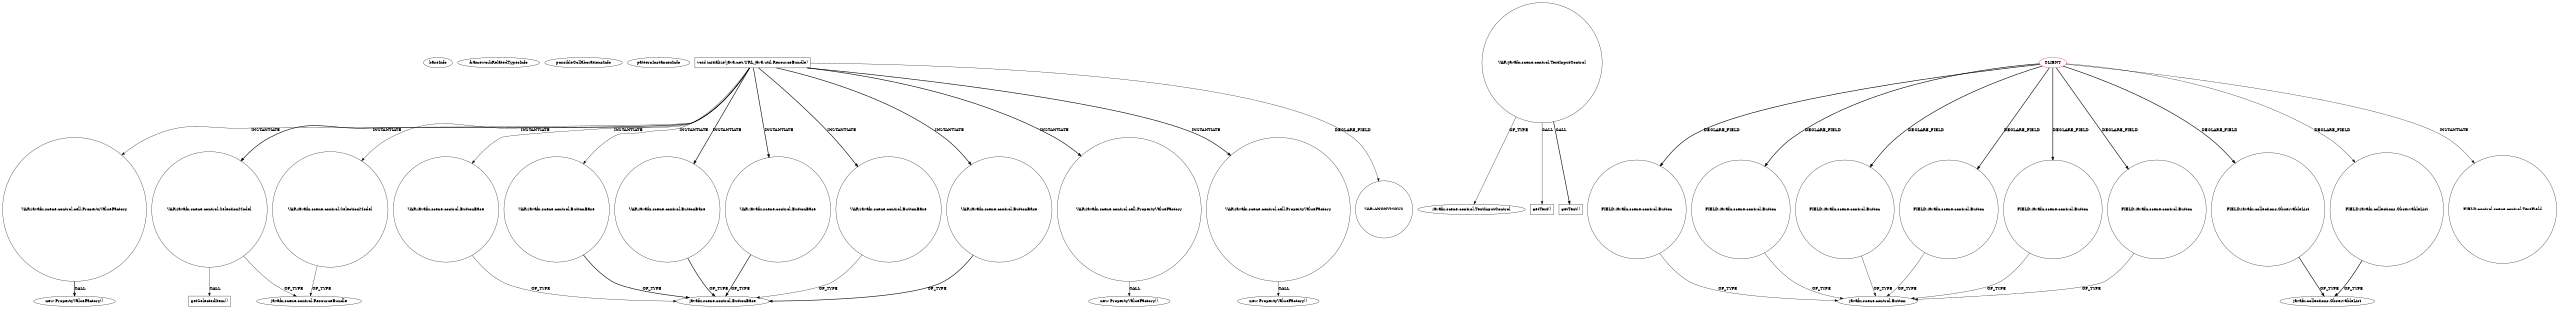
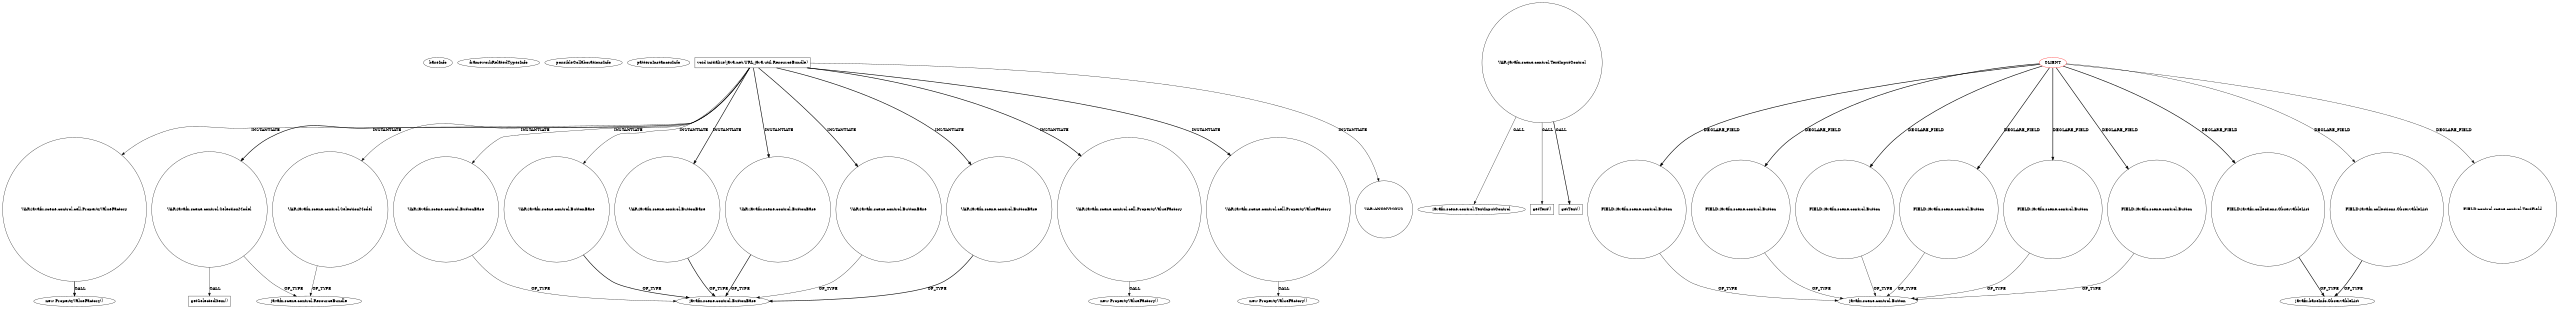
edge "void initialize(java.net.URL,java.util.ResourceBundle)" -> "VAR:ANONYMOUS": label "DECLARE_FIELD" -> "INSTANTIATE"
edge "VAR:javafx.scene.control.TextInputControl" -> "javafx.scene.control.TextInputControl": label "OF_TYPE" -> "CALL"
edge "CLIENT" -> "FIELD:control.scene.control.TextField": label "INSTANTIATE" -> "DECLARE_FIELD"
node "javafx.collections.ObservableList": label "javafx.collections.ObservableList" -> "javafx.baseInfo.ObservableList"
